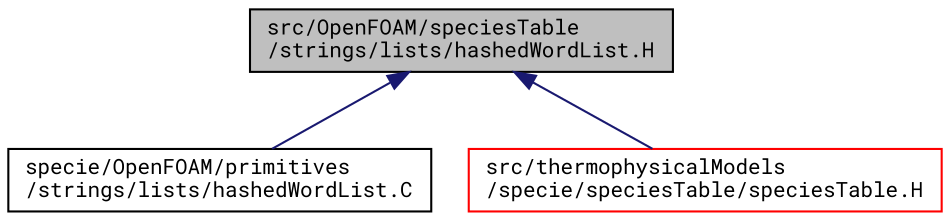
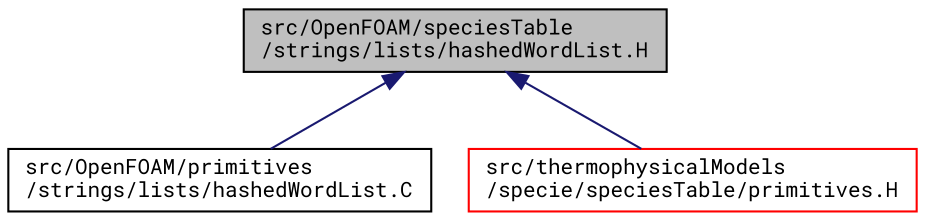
node "specie/OpenFOAM/primitives /strings/lists/hashedWordList.C": label "specie/OpenFOAM/primitives /strings/lists/hashedWordList.C" -> "src/OpenFOAM/primitives /strings/lists/hashedWordList.C"
node "src/thermophysicalModels /specie/speciesTable/speciesTable.H": label "src/thermophysicalModels /specie/speciesTable/speciesTable.H" -> "src/thermophysicalModels /specie/speciesTable/primitives.H"
